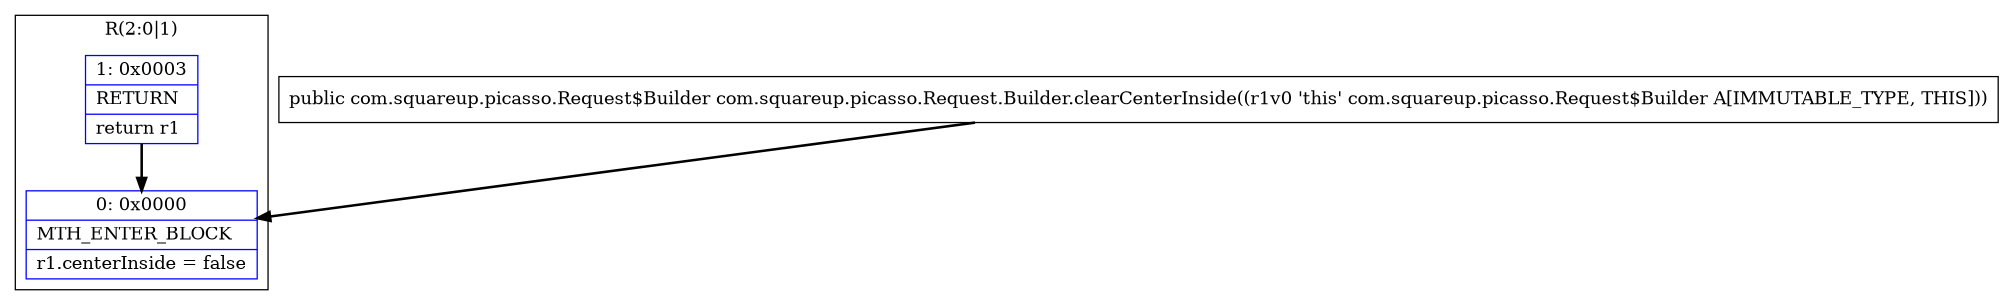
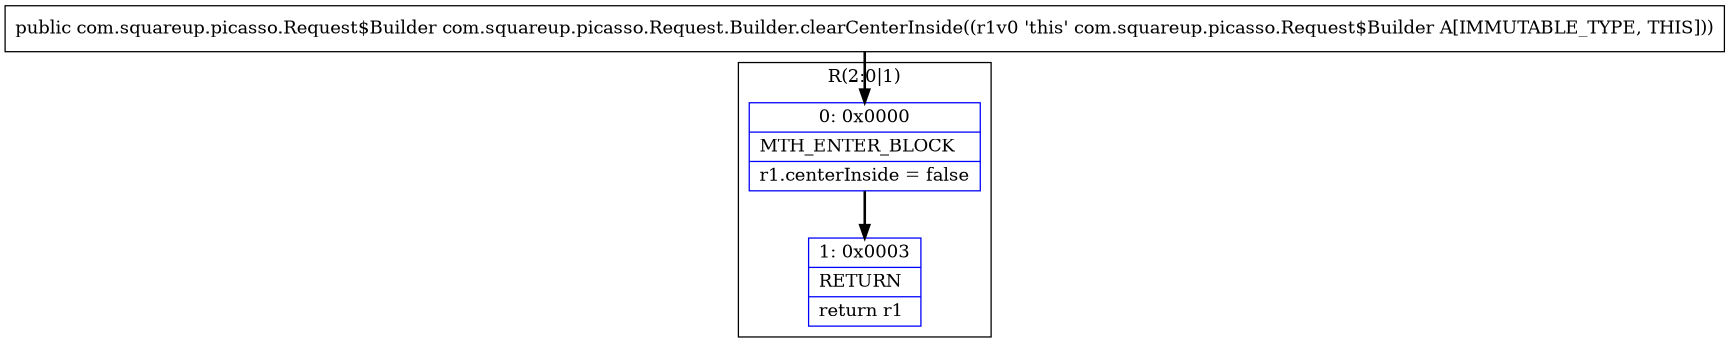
edge "1: 0x0003" -> "0: 0x0000": reversed
